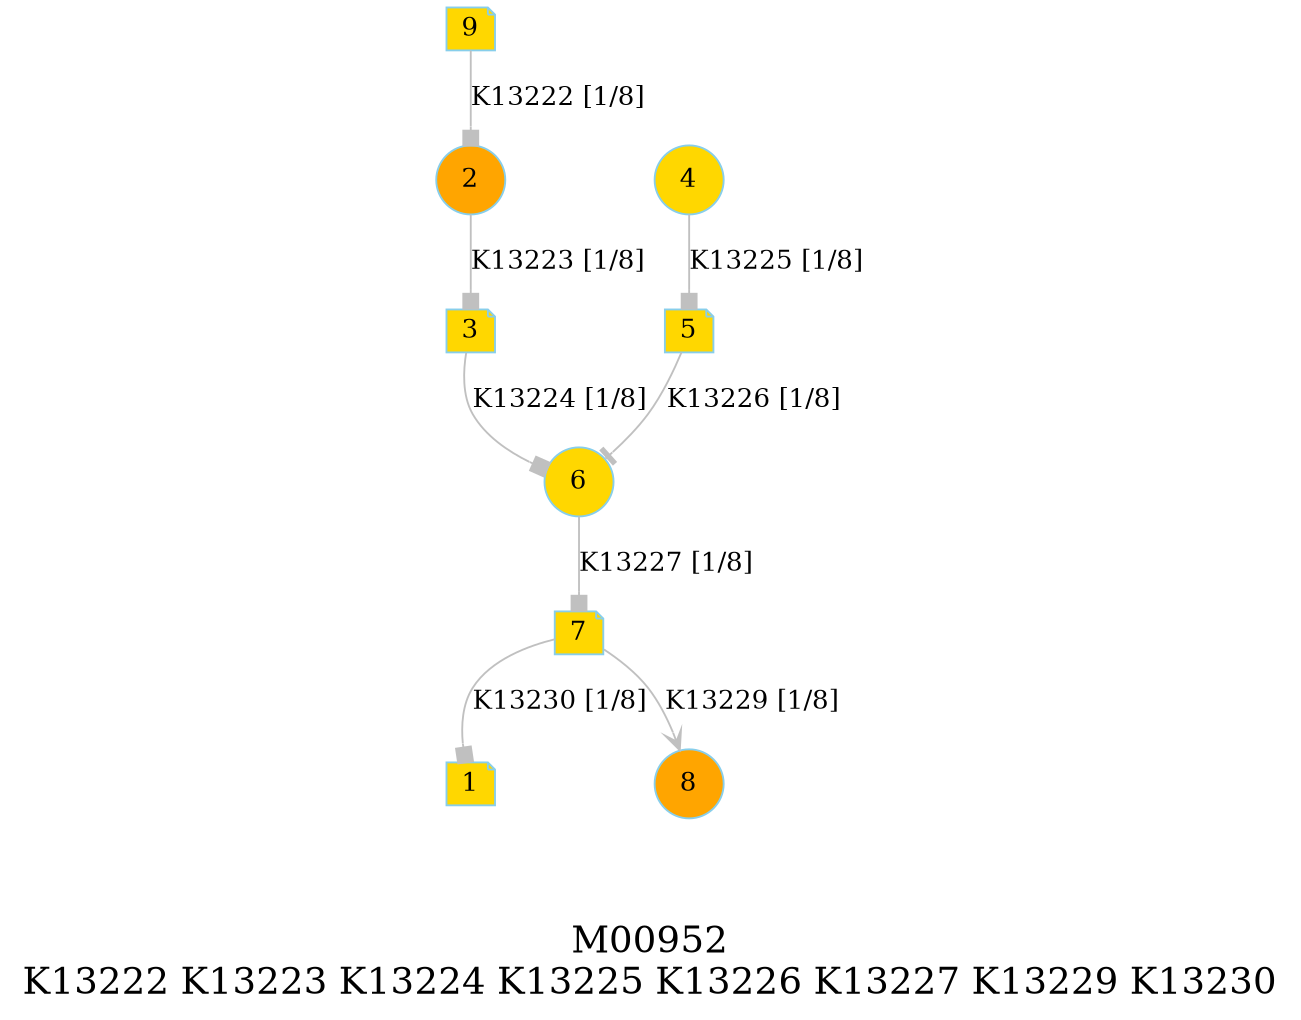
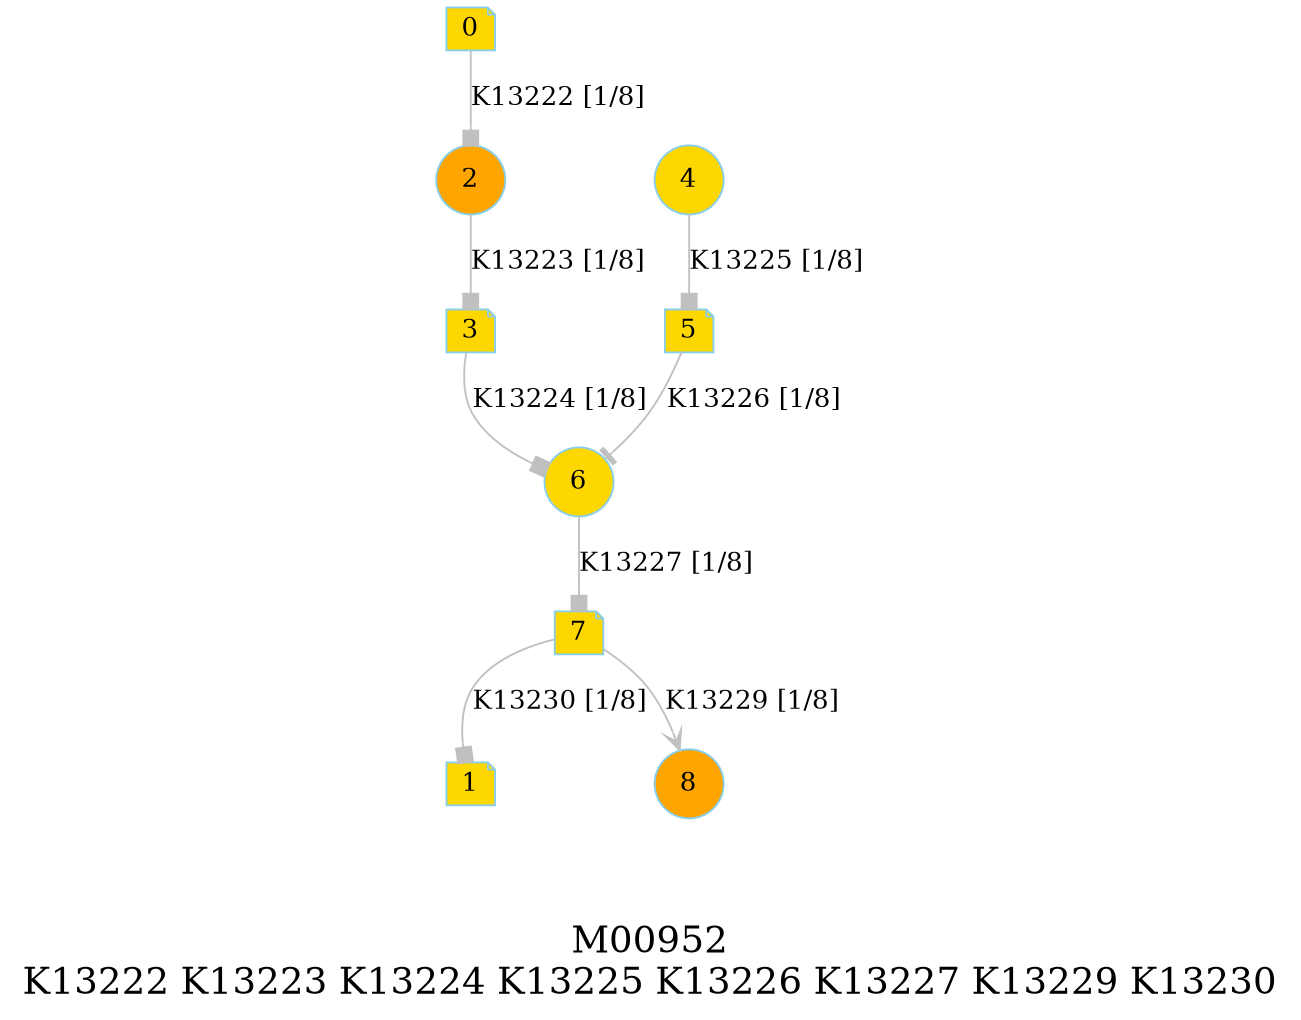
node "9": label "9" -> "0"
